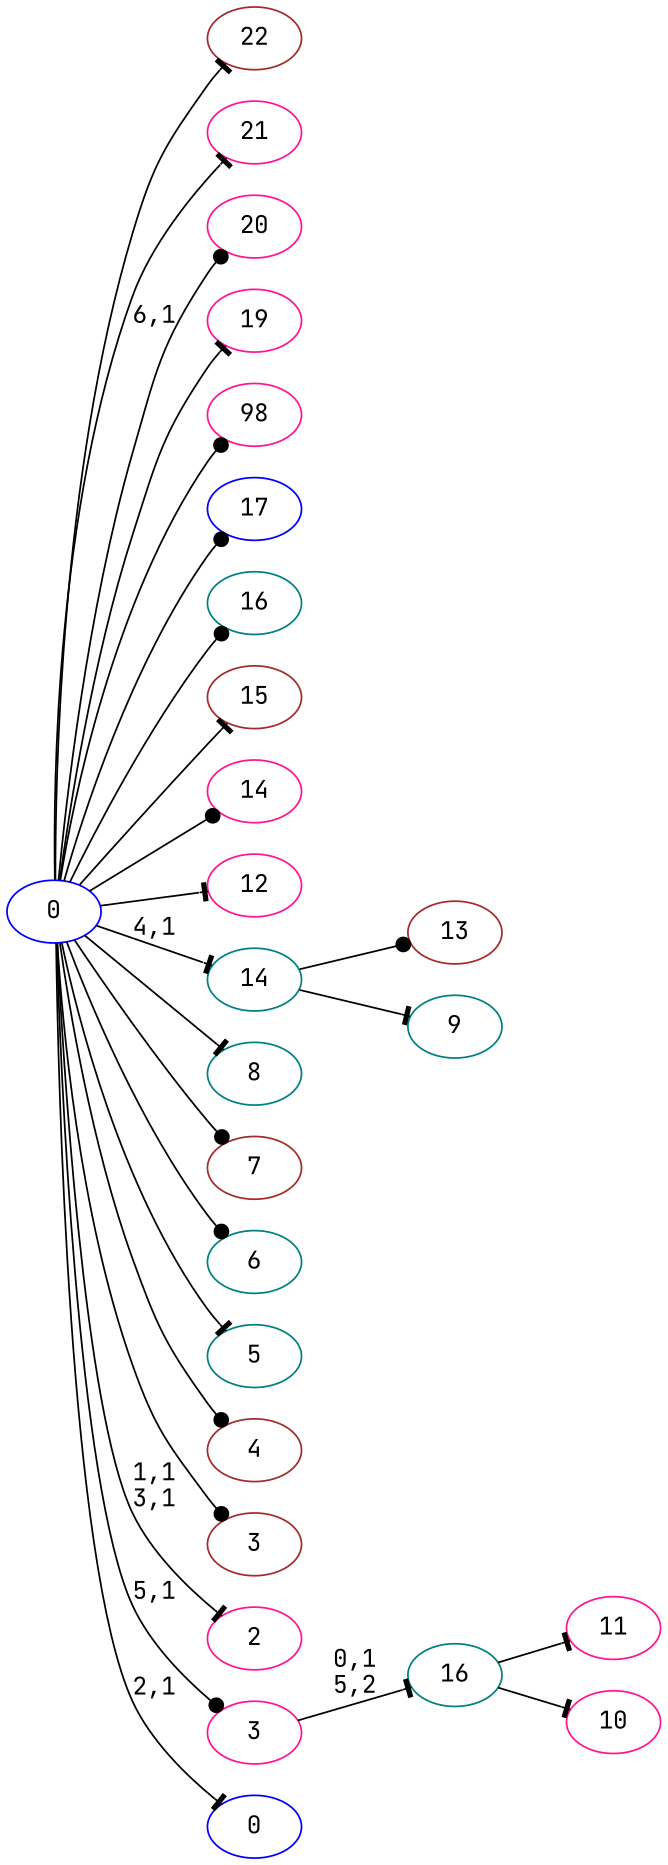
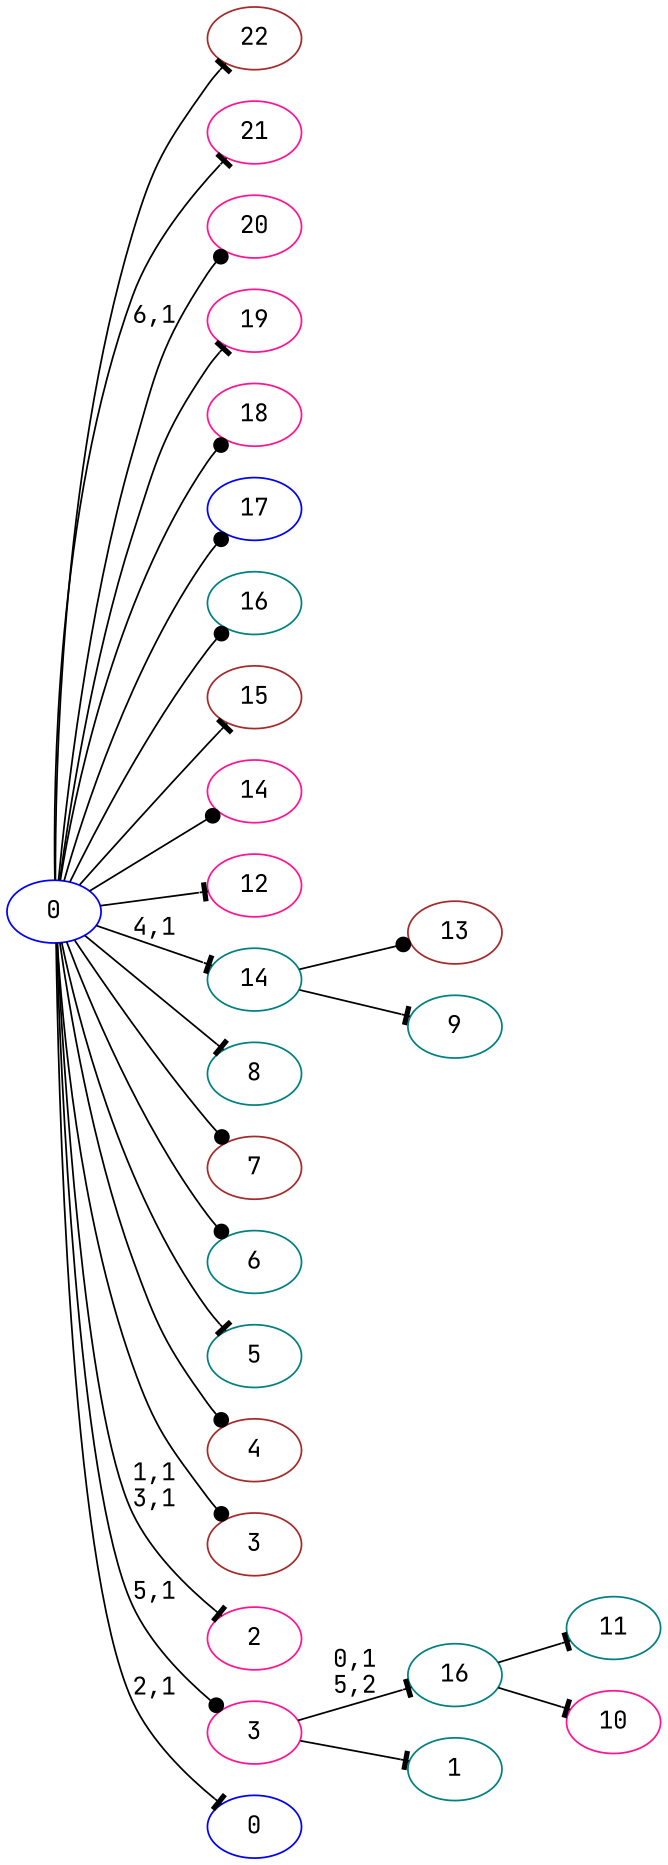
node "98": label "98" -> "18"
node "11": color deeppink -> teal
node "1": added
